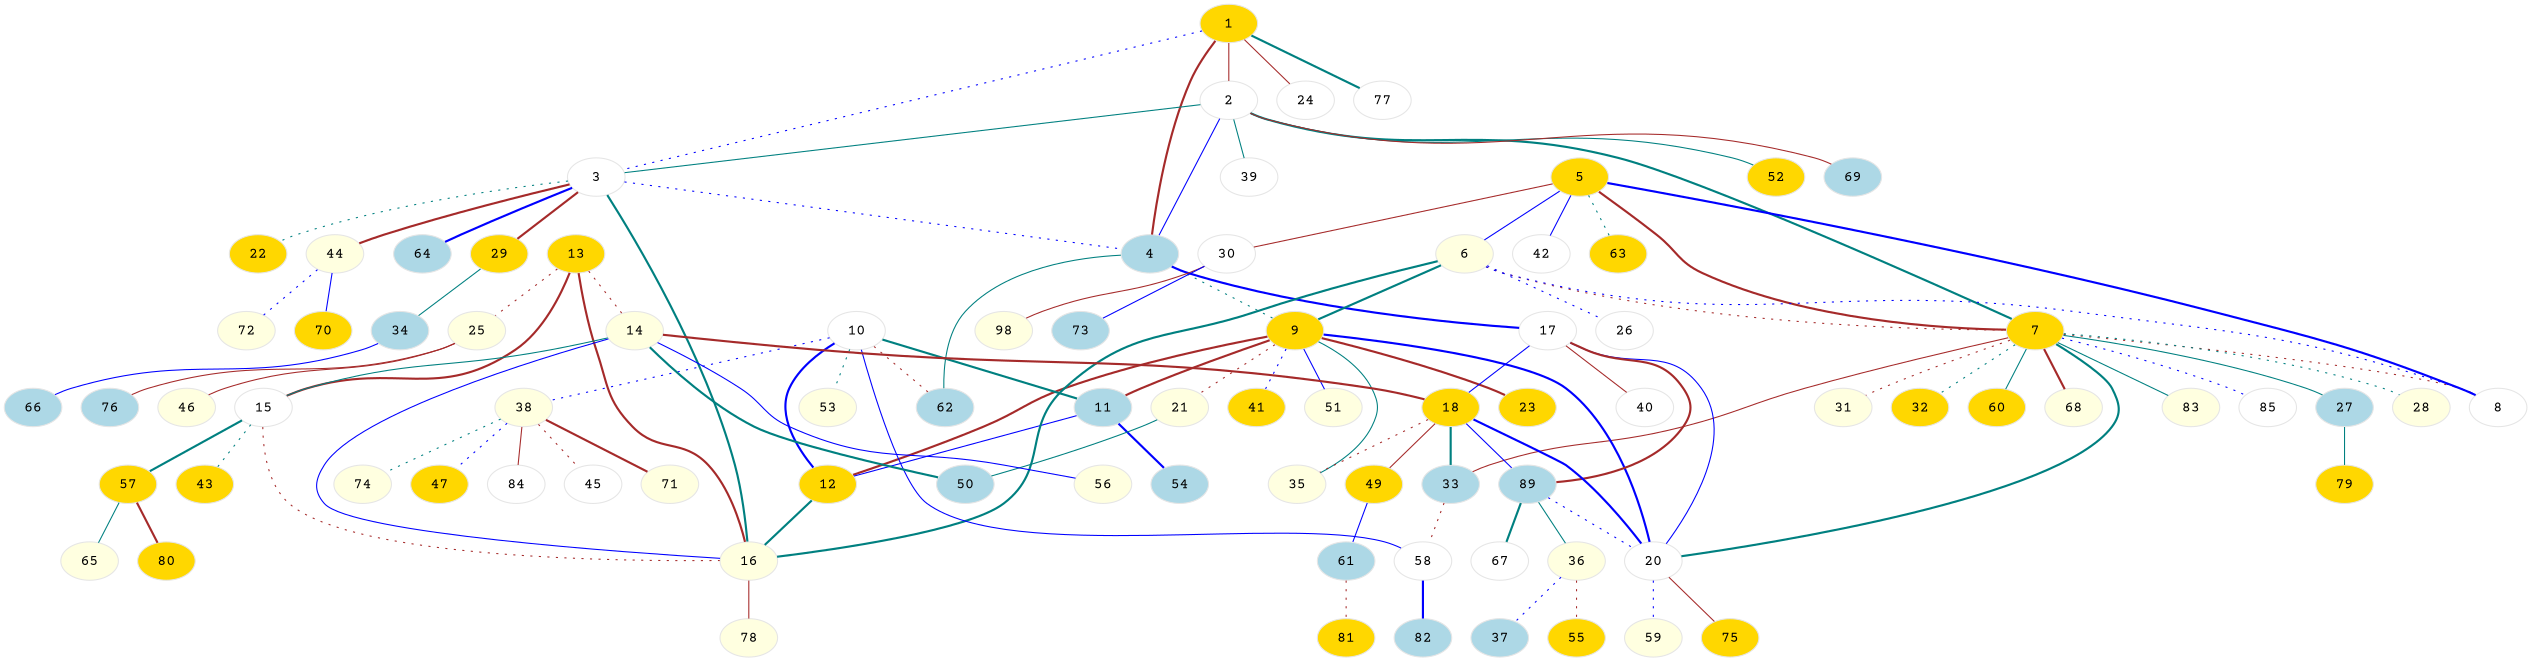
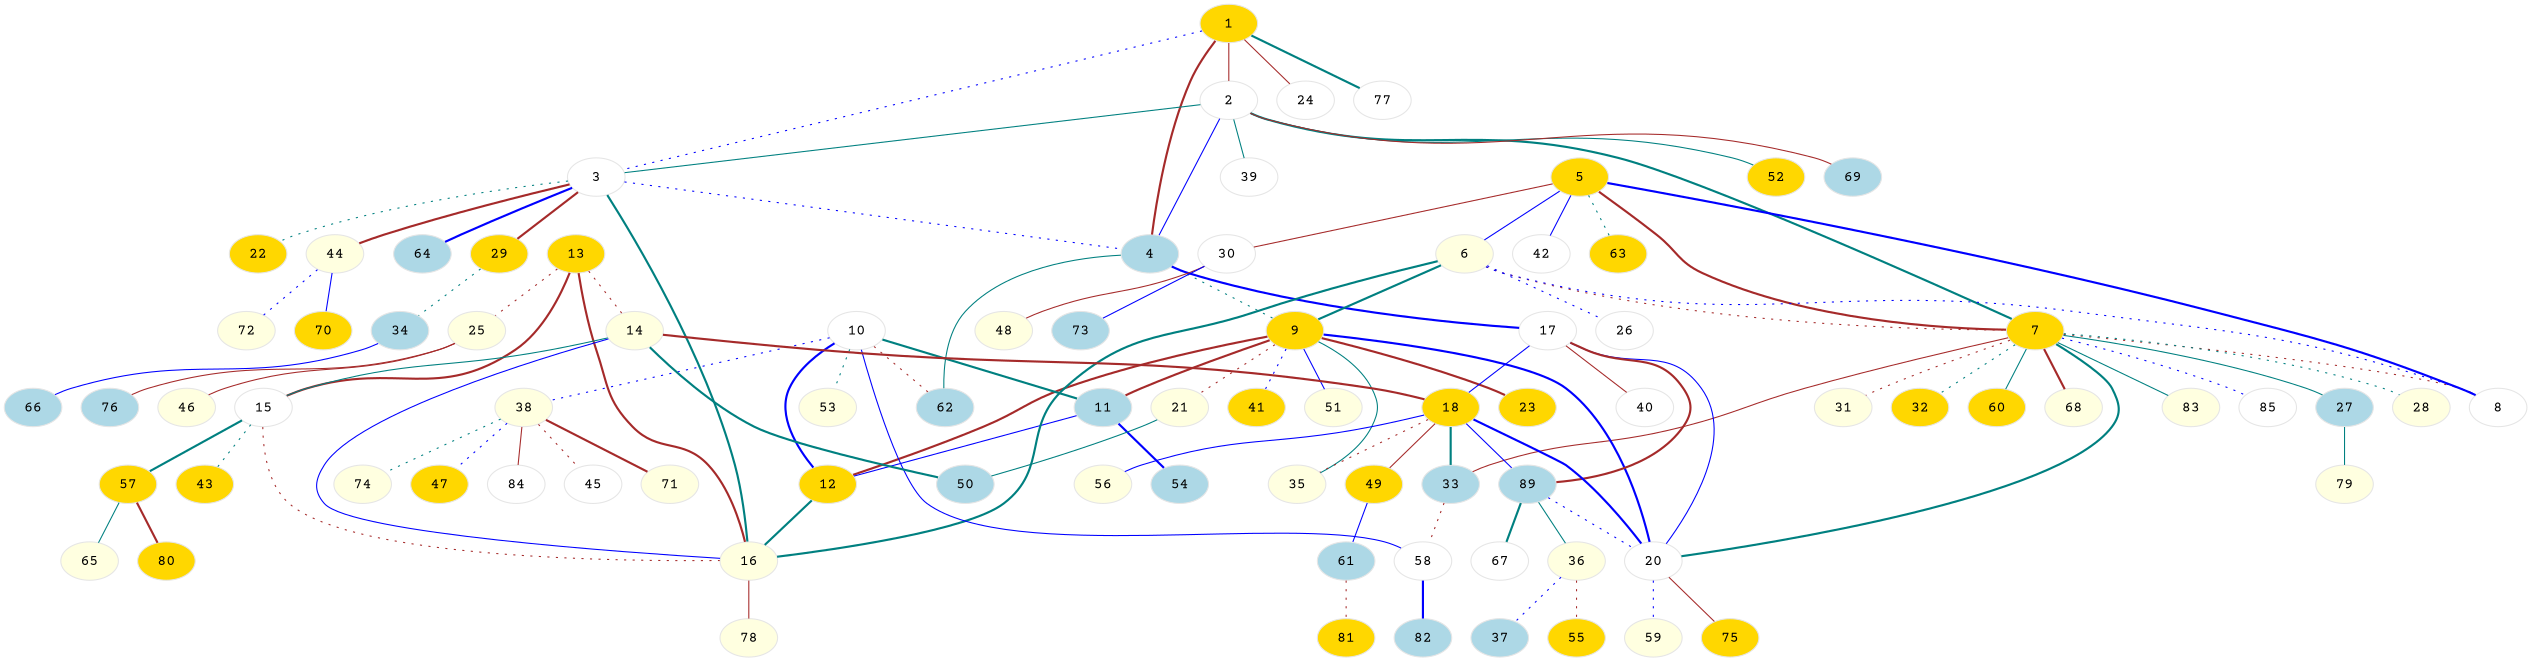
edge "29" -- "34": style solid -> dotted
node "98": label "98" -> "48"
edge "14" -- "56": now "18" -- "56"
node "79": fillcolor gold -> lightyellow
